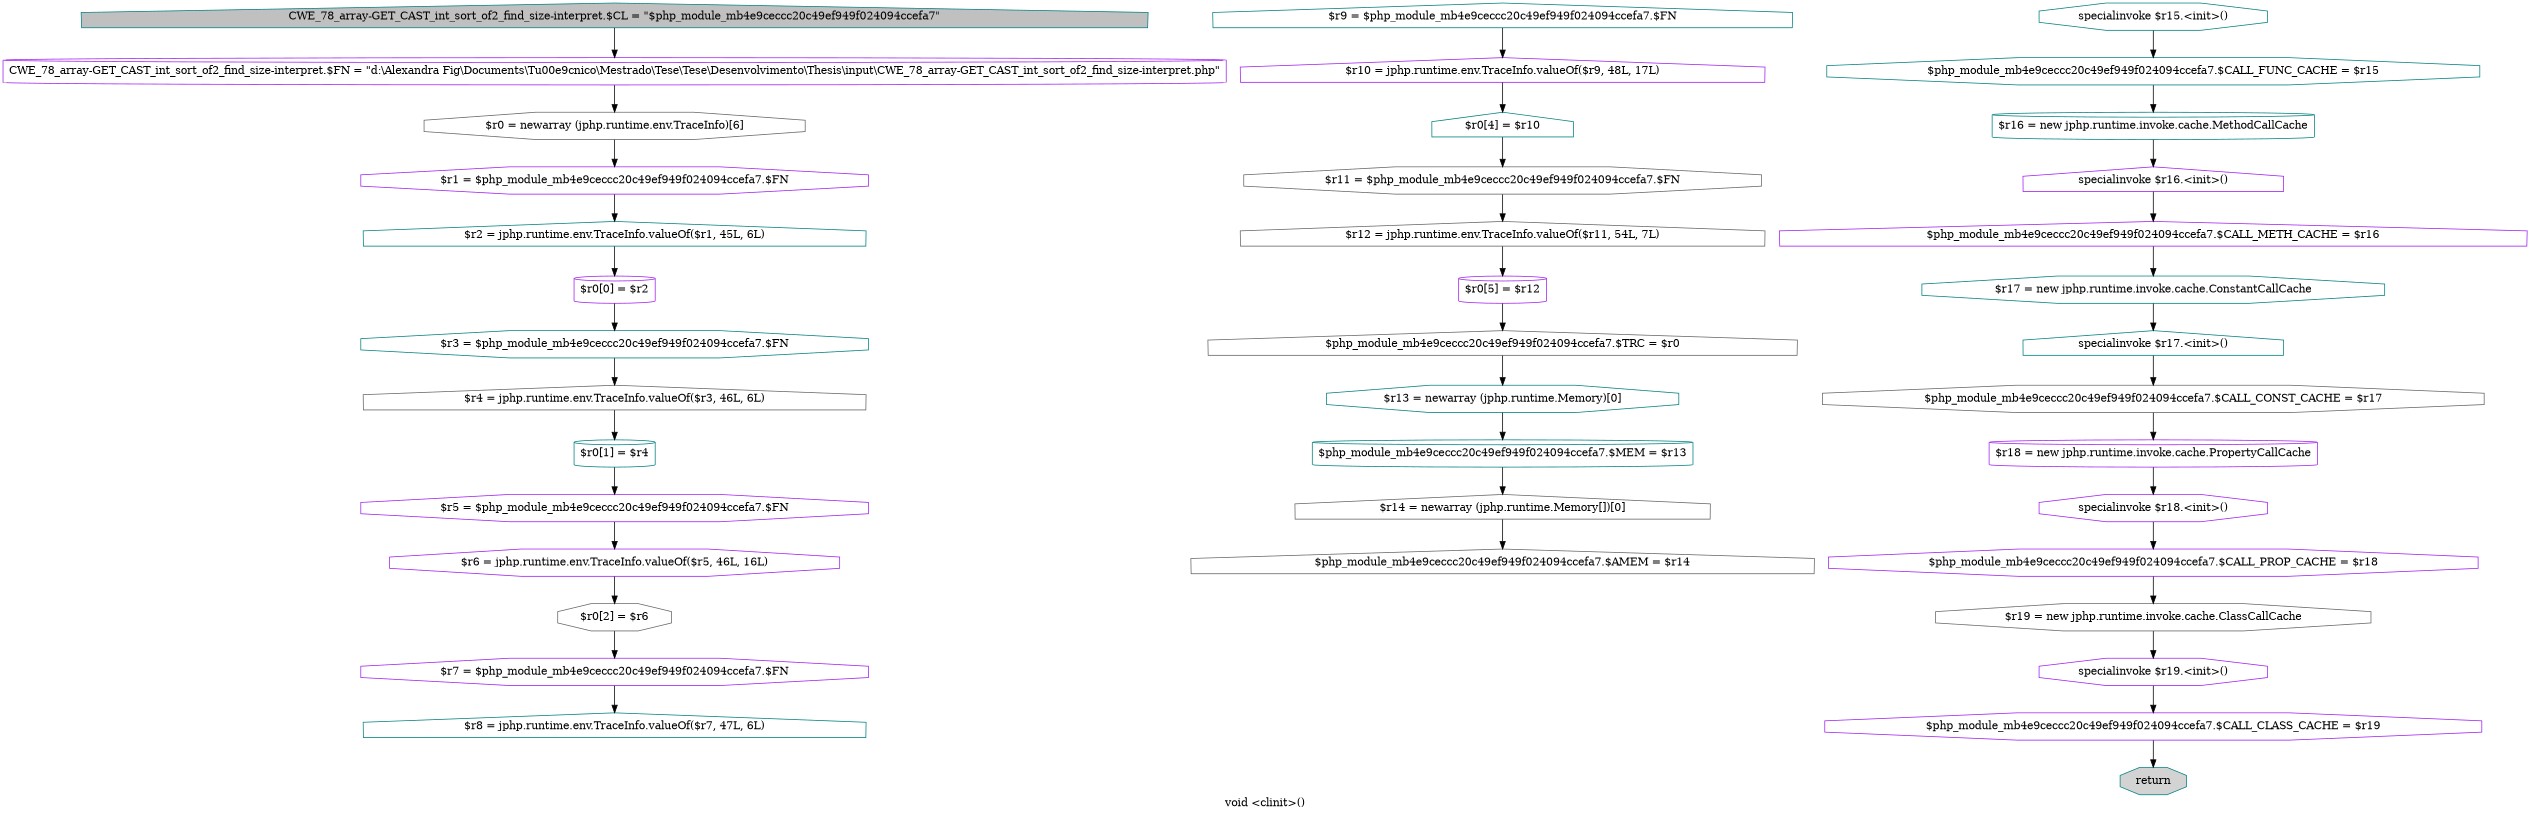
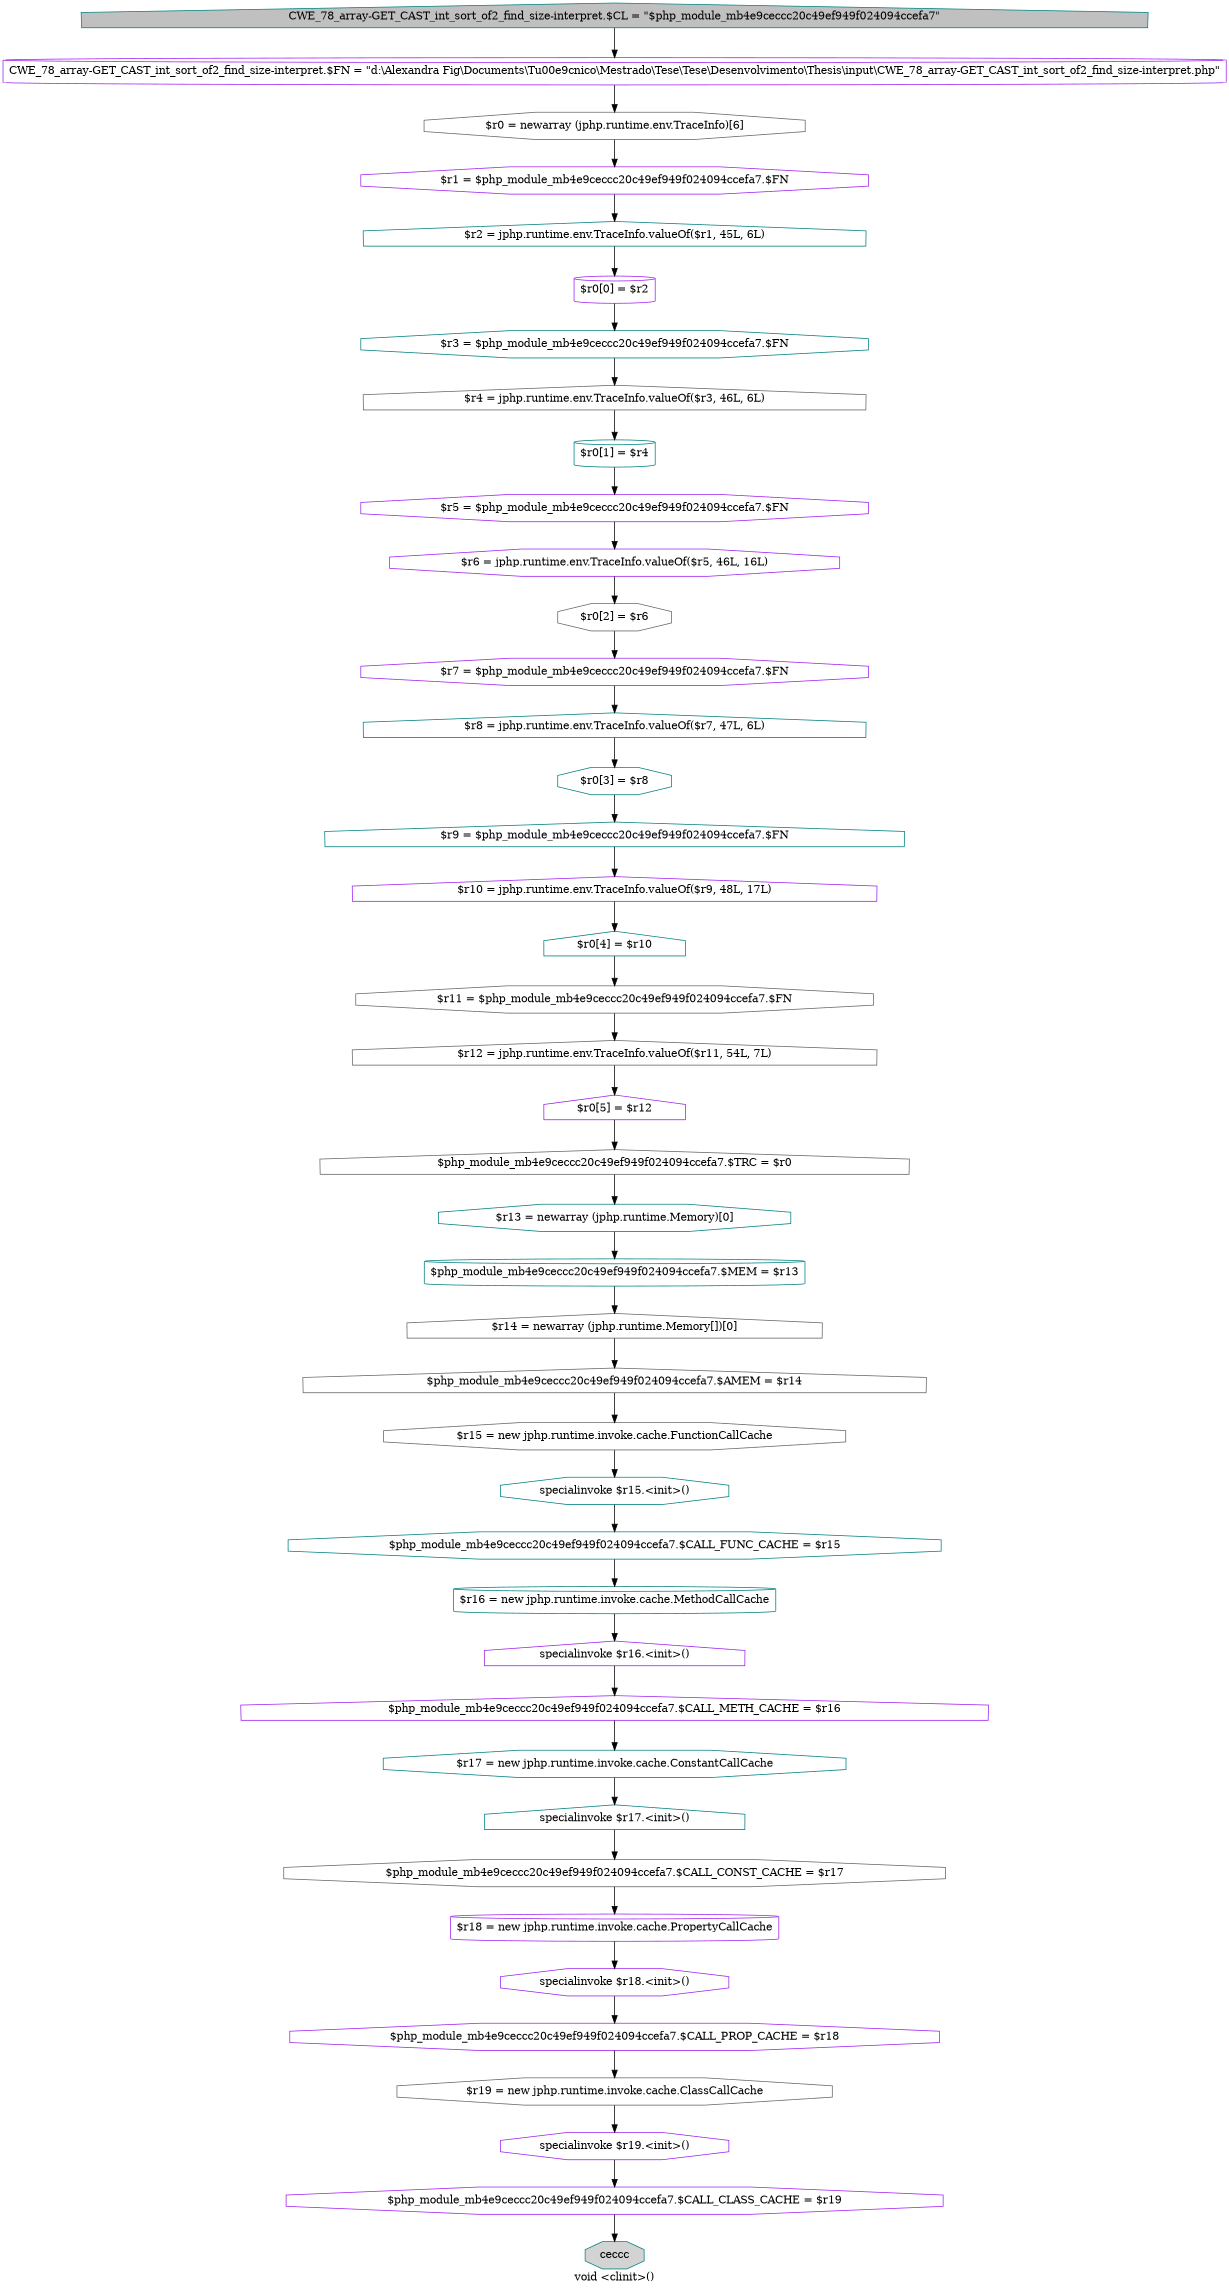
node "$r0[5] = $r12": shape cylinder -> house
node "$r0[3] = $r8": added
node "return": label "return" -> "ceccc"
node "$r15 = new jphp.runtime.invoke.cache.FunctionCallCache": added
